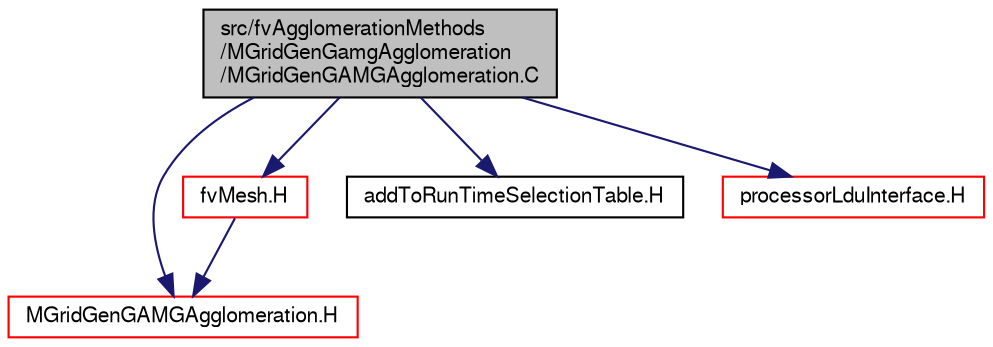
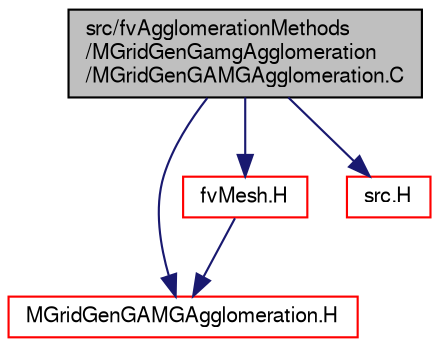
node "addToRunTimeSelectionTable.H": removed
node "processorLduInterface.H": label "processorLduInterface.H" -> "src.H"
